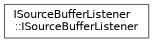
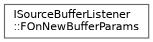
node "ISourceBufferListener ::ISourceBufferListener": label "ISourceBufferListener ::ISourceBufferListener" -> "ISourceBufferListener ::FOnNewBufferParams"
